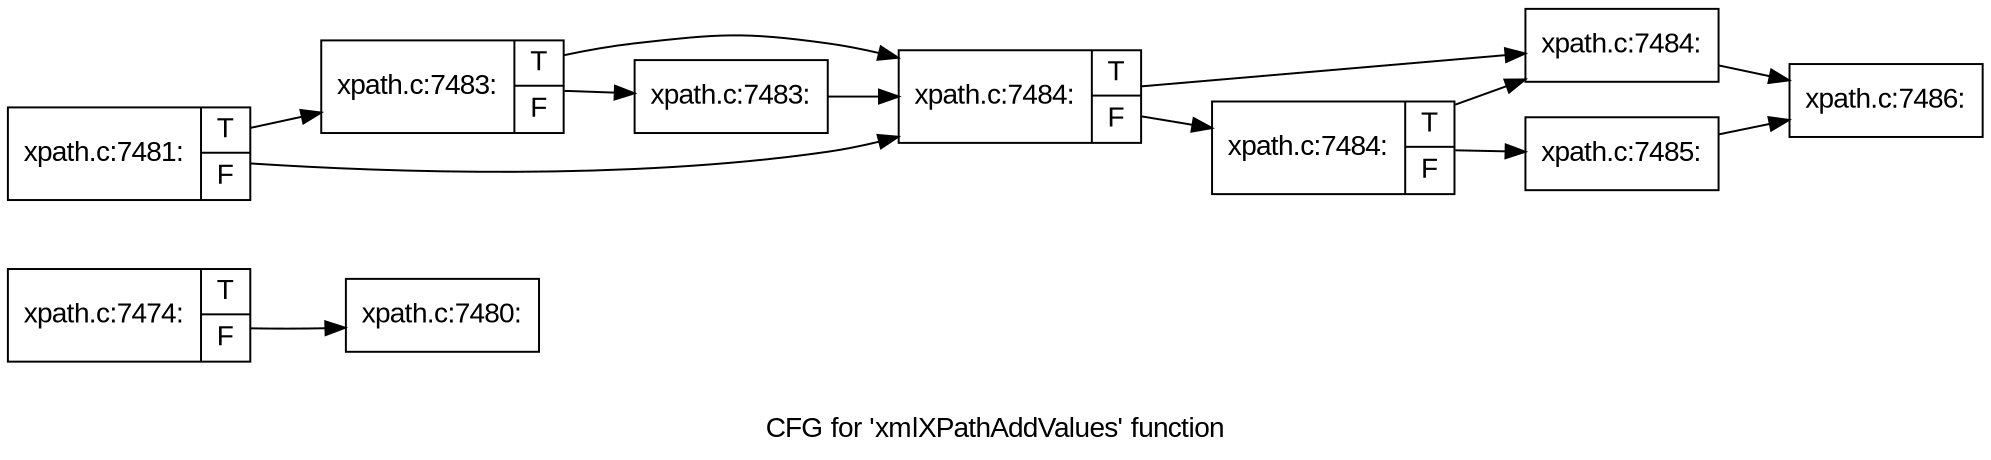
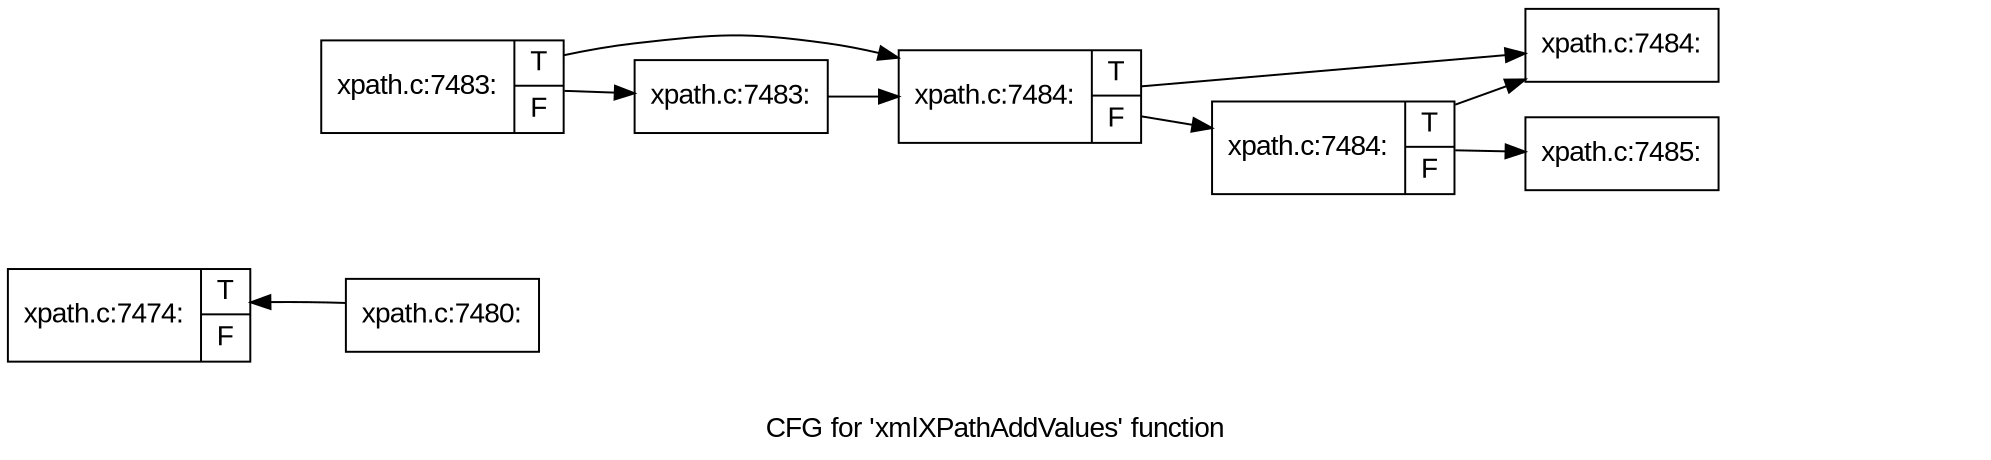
node "xpath.c:7486:": removed
node "xpath.c:7481:": removed
edge "xpath.c:7474:" -> "xpath.c:7480:": reversed
